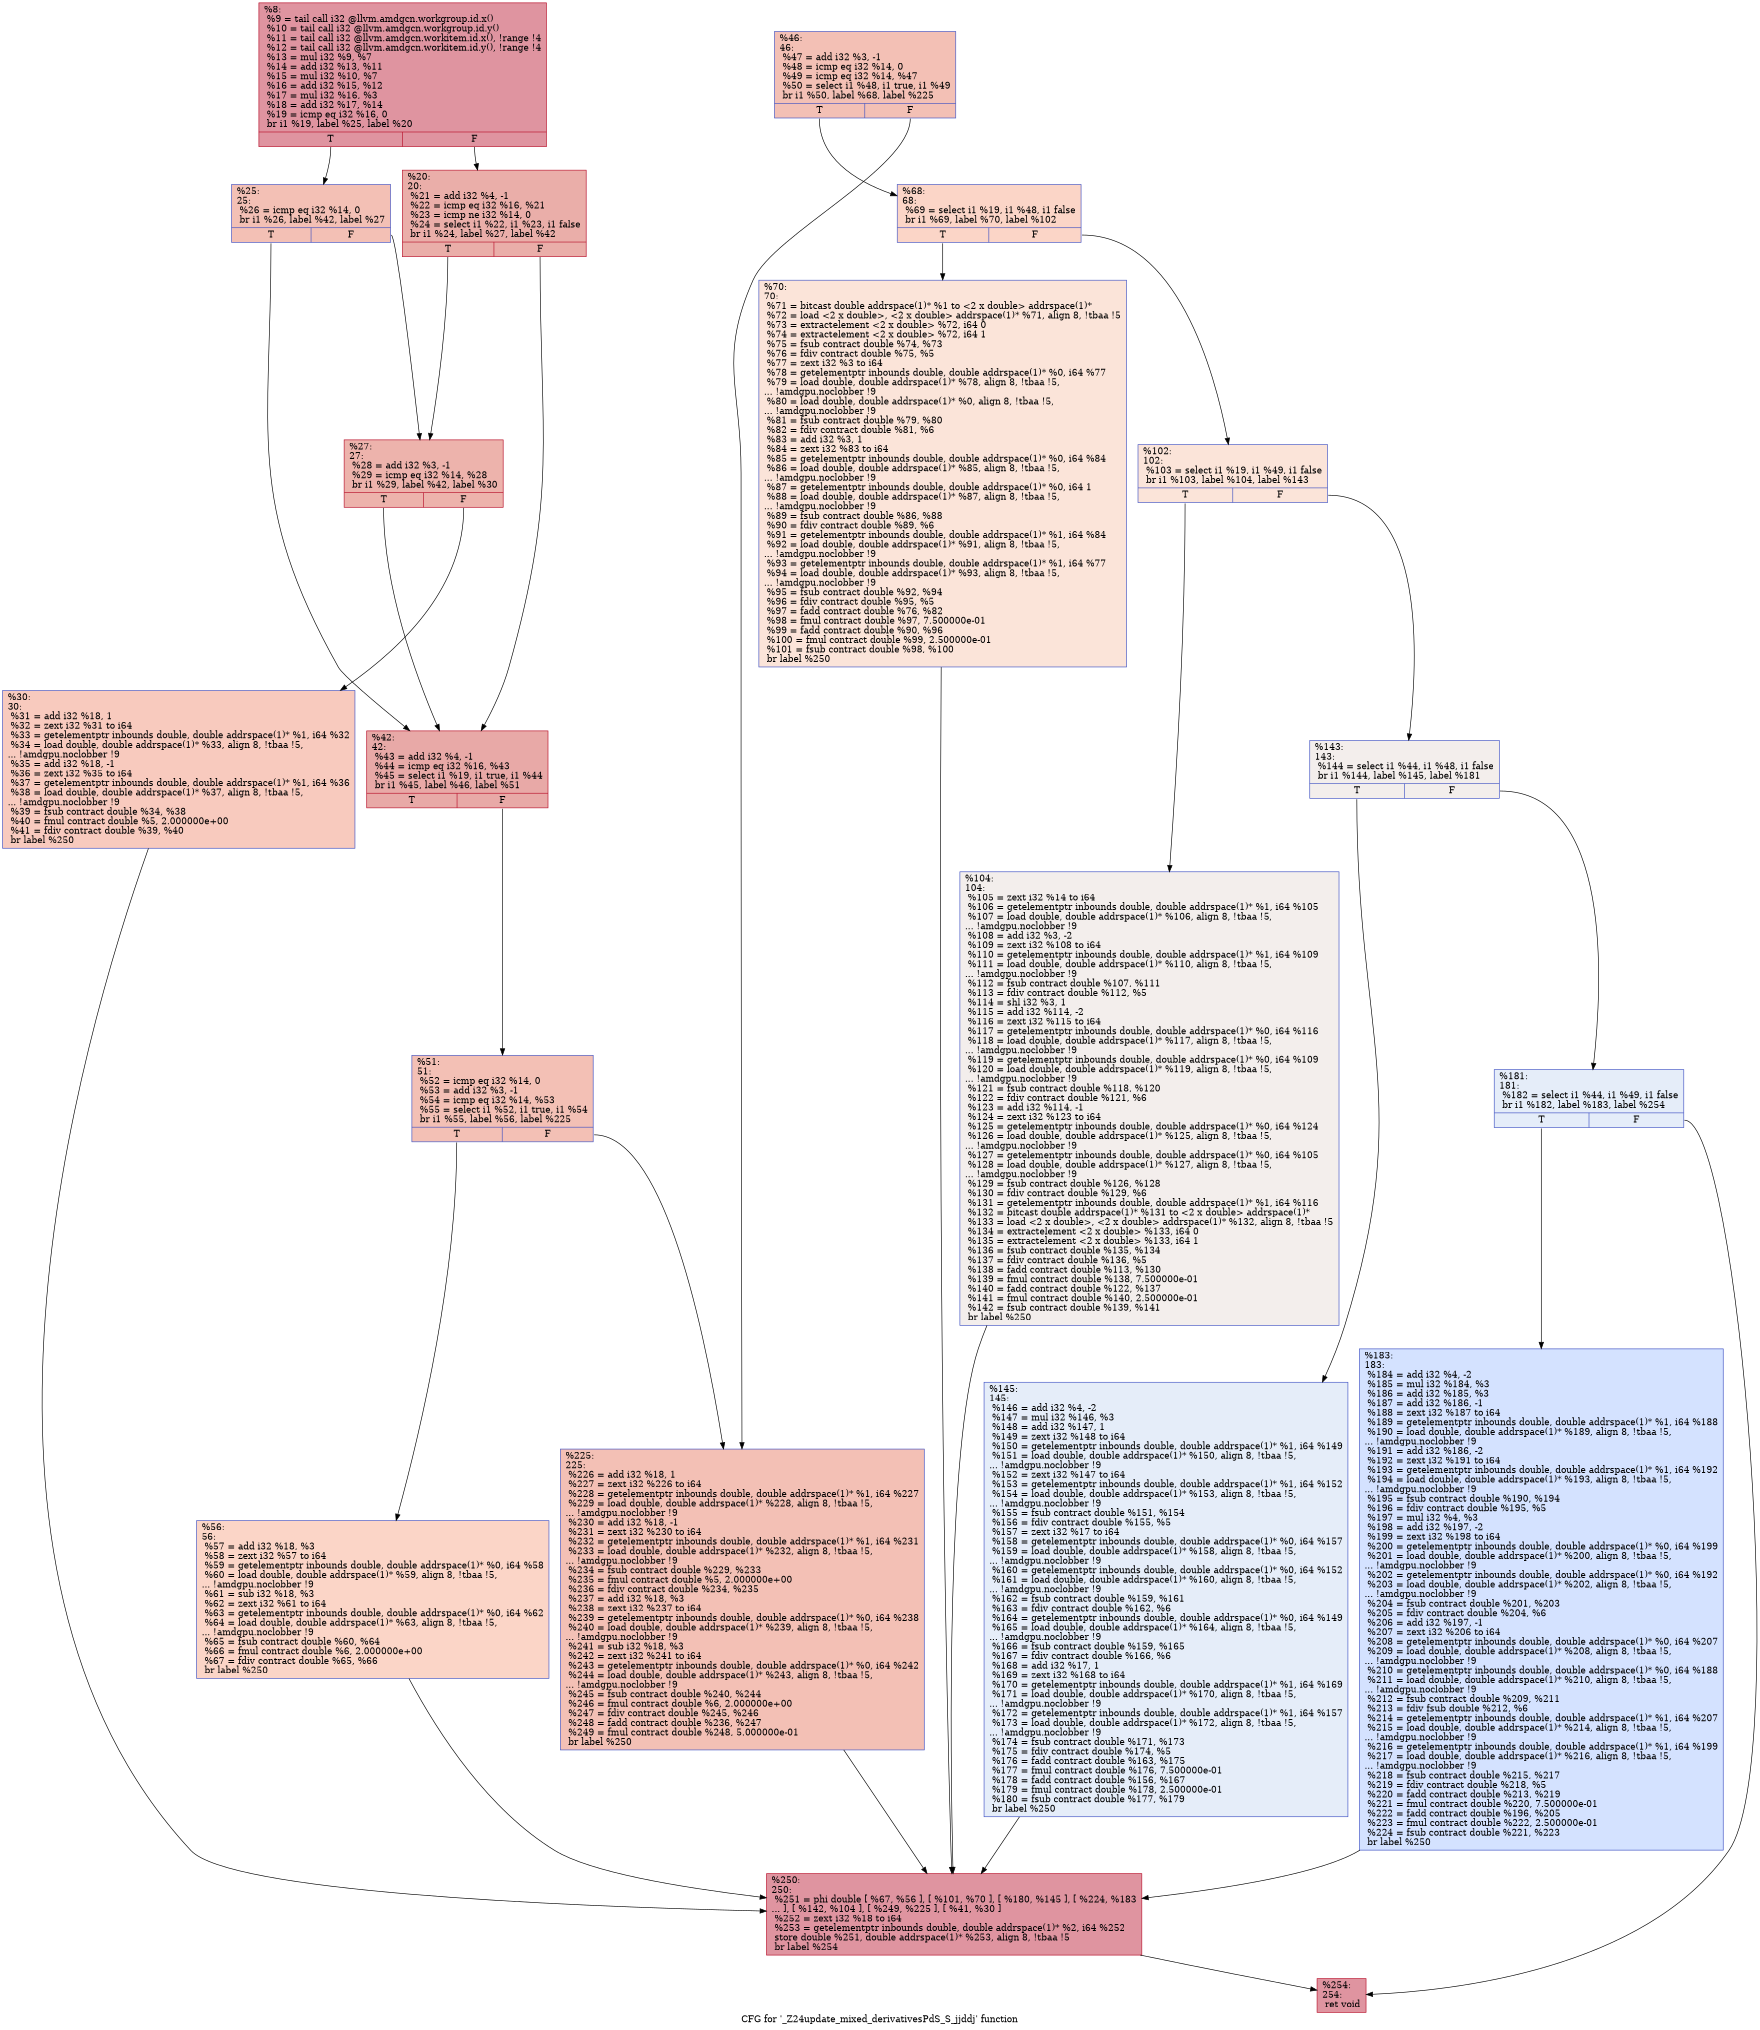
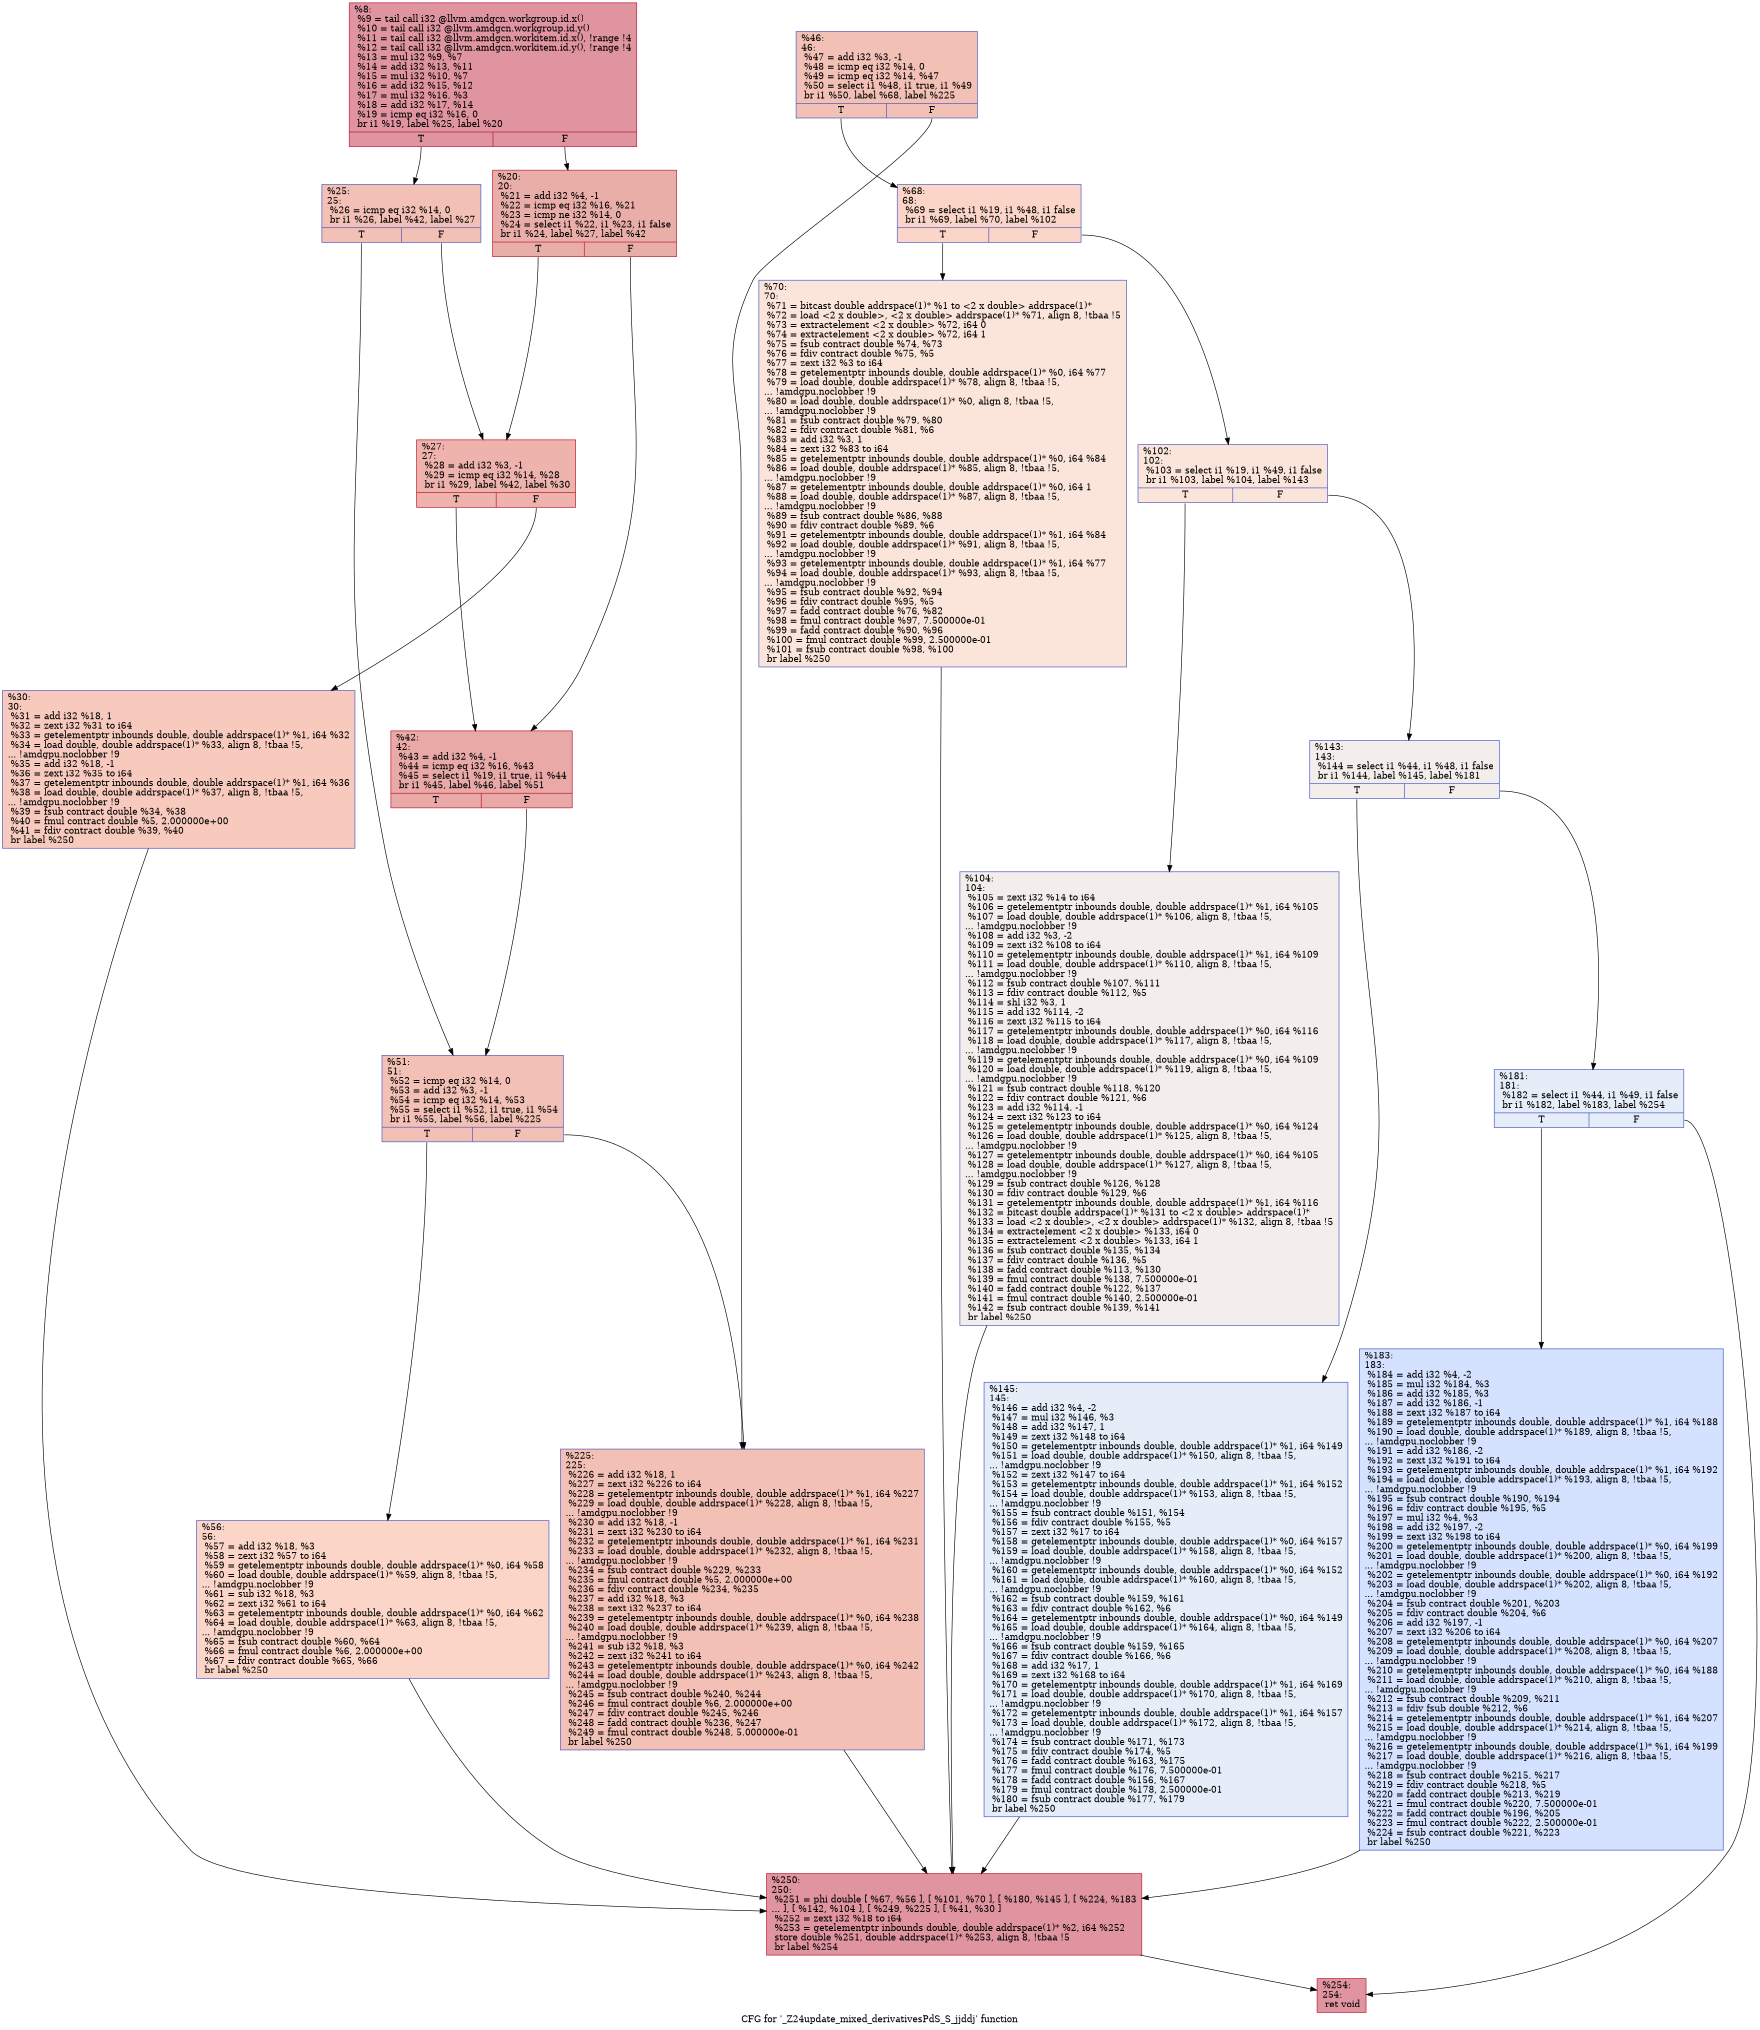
edge "%25:" -> "%42:": now "%25:" -> "%51:"
